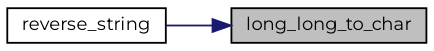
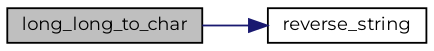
edge "reverse_string" -> "long_long_to_char": reversed
